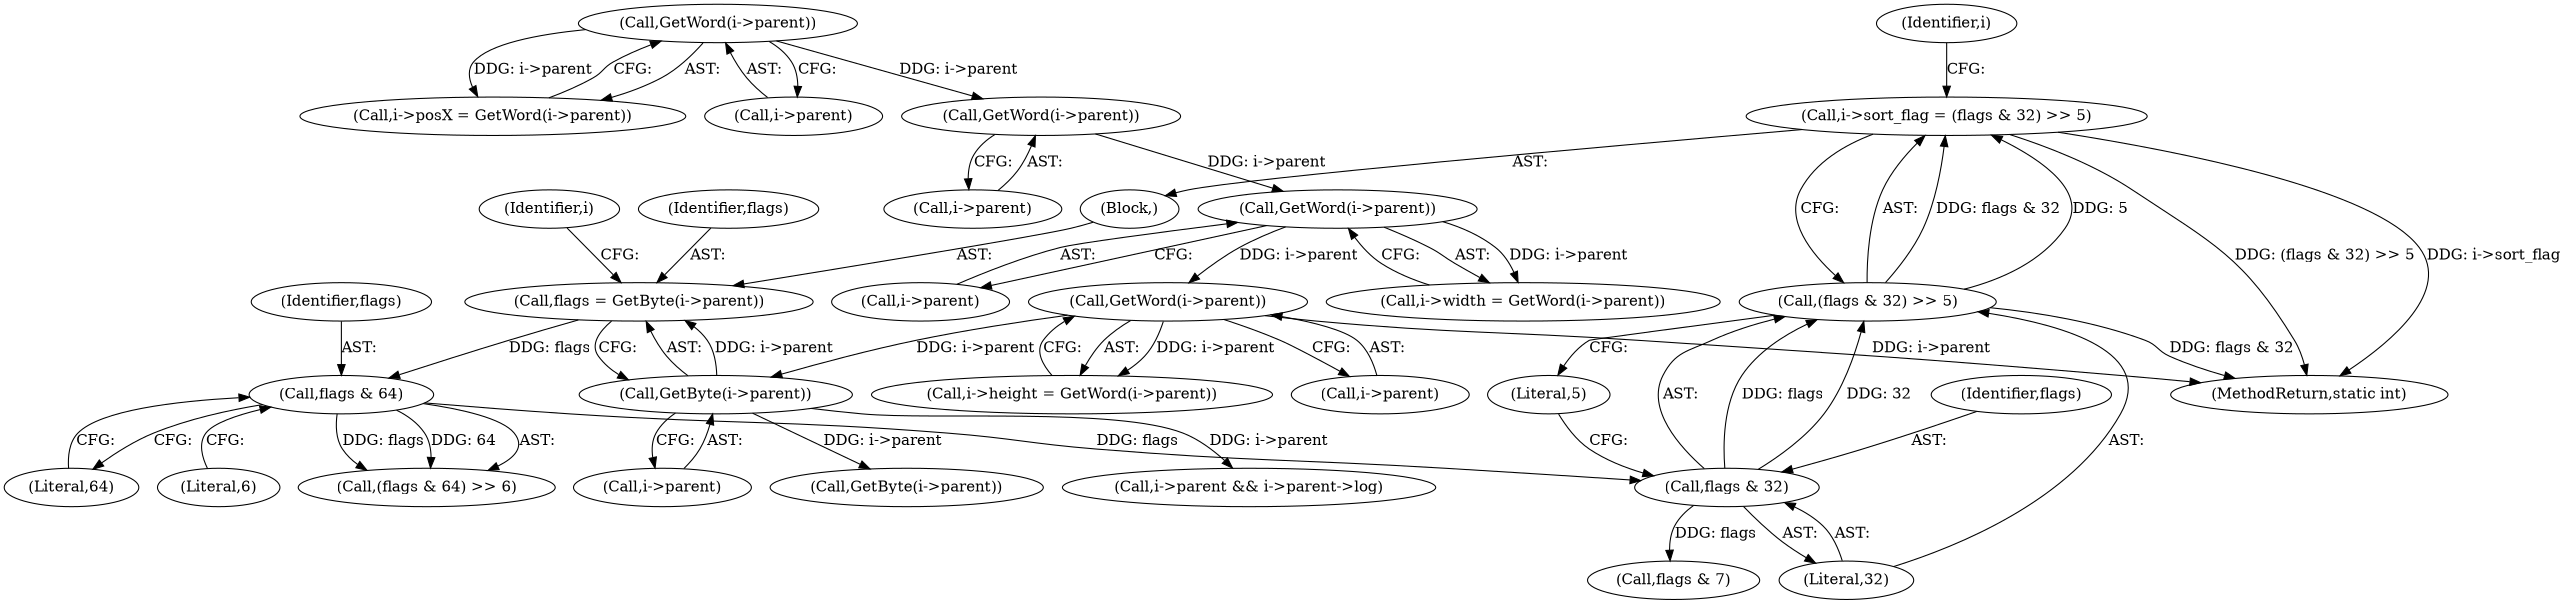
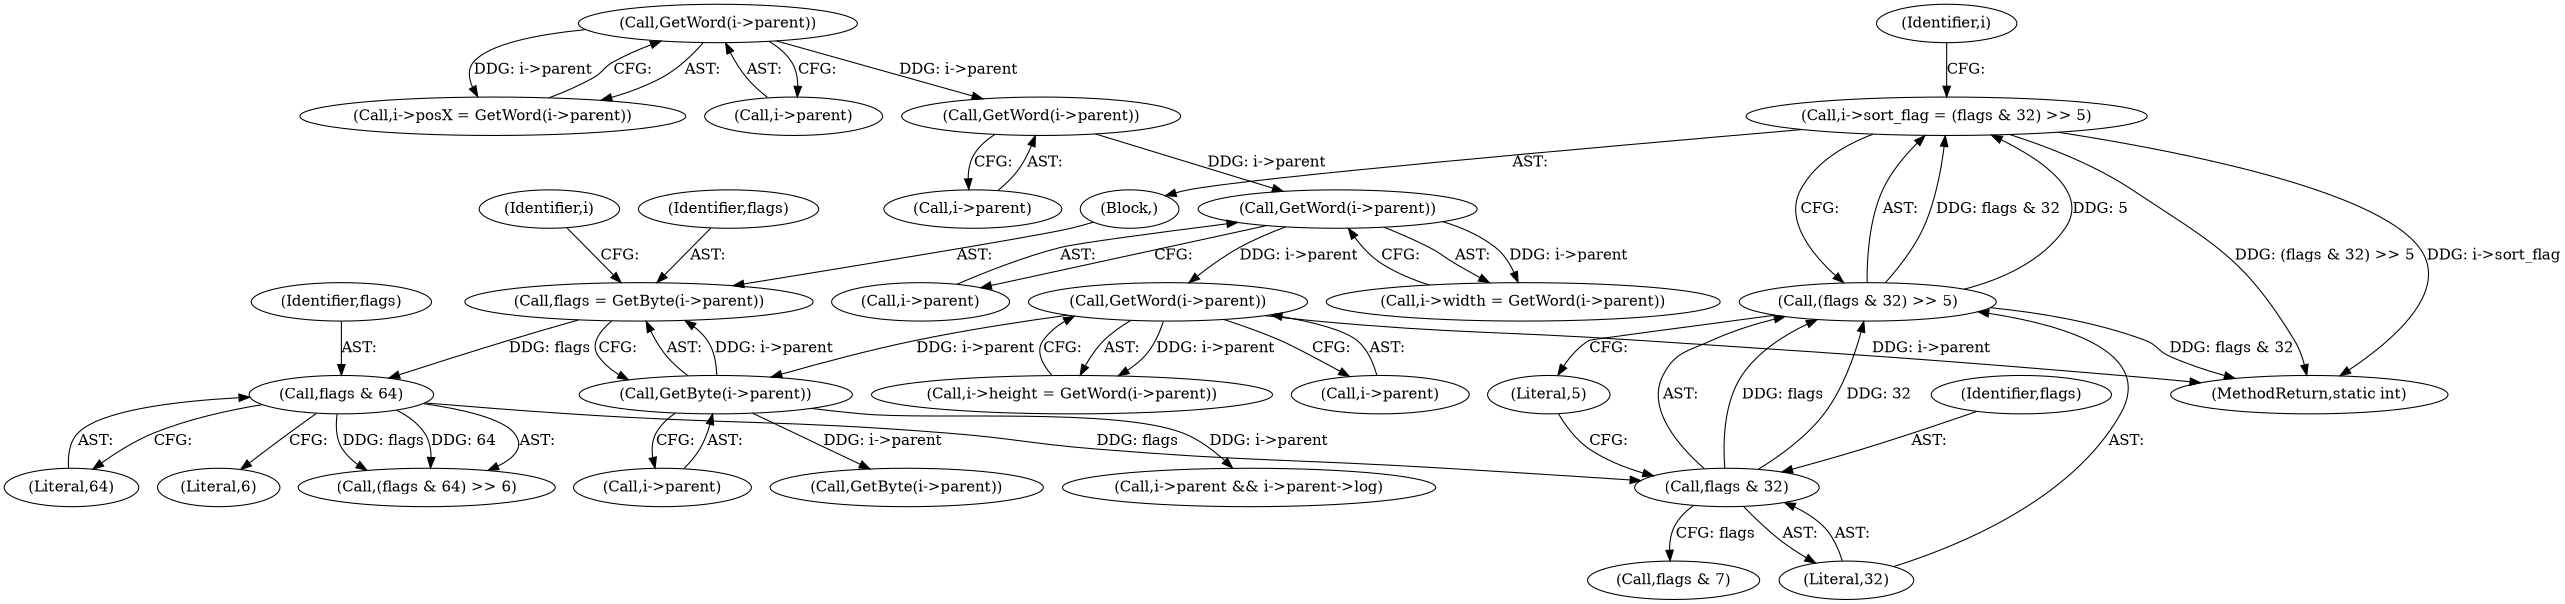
edge "(Literal,6)" -> "(Call,flags & 64)": reversed
edge "(Literal,64)" -> "(Call,flags & 64)": label "CFG: " -> "AST: "
edge "(Call,flags & 32)" -> "(Call,flags & 7)": label "DDG: flags" -> "CFG: flags"
